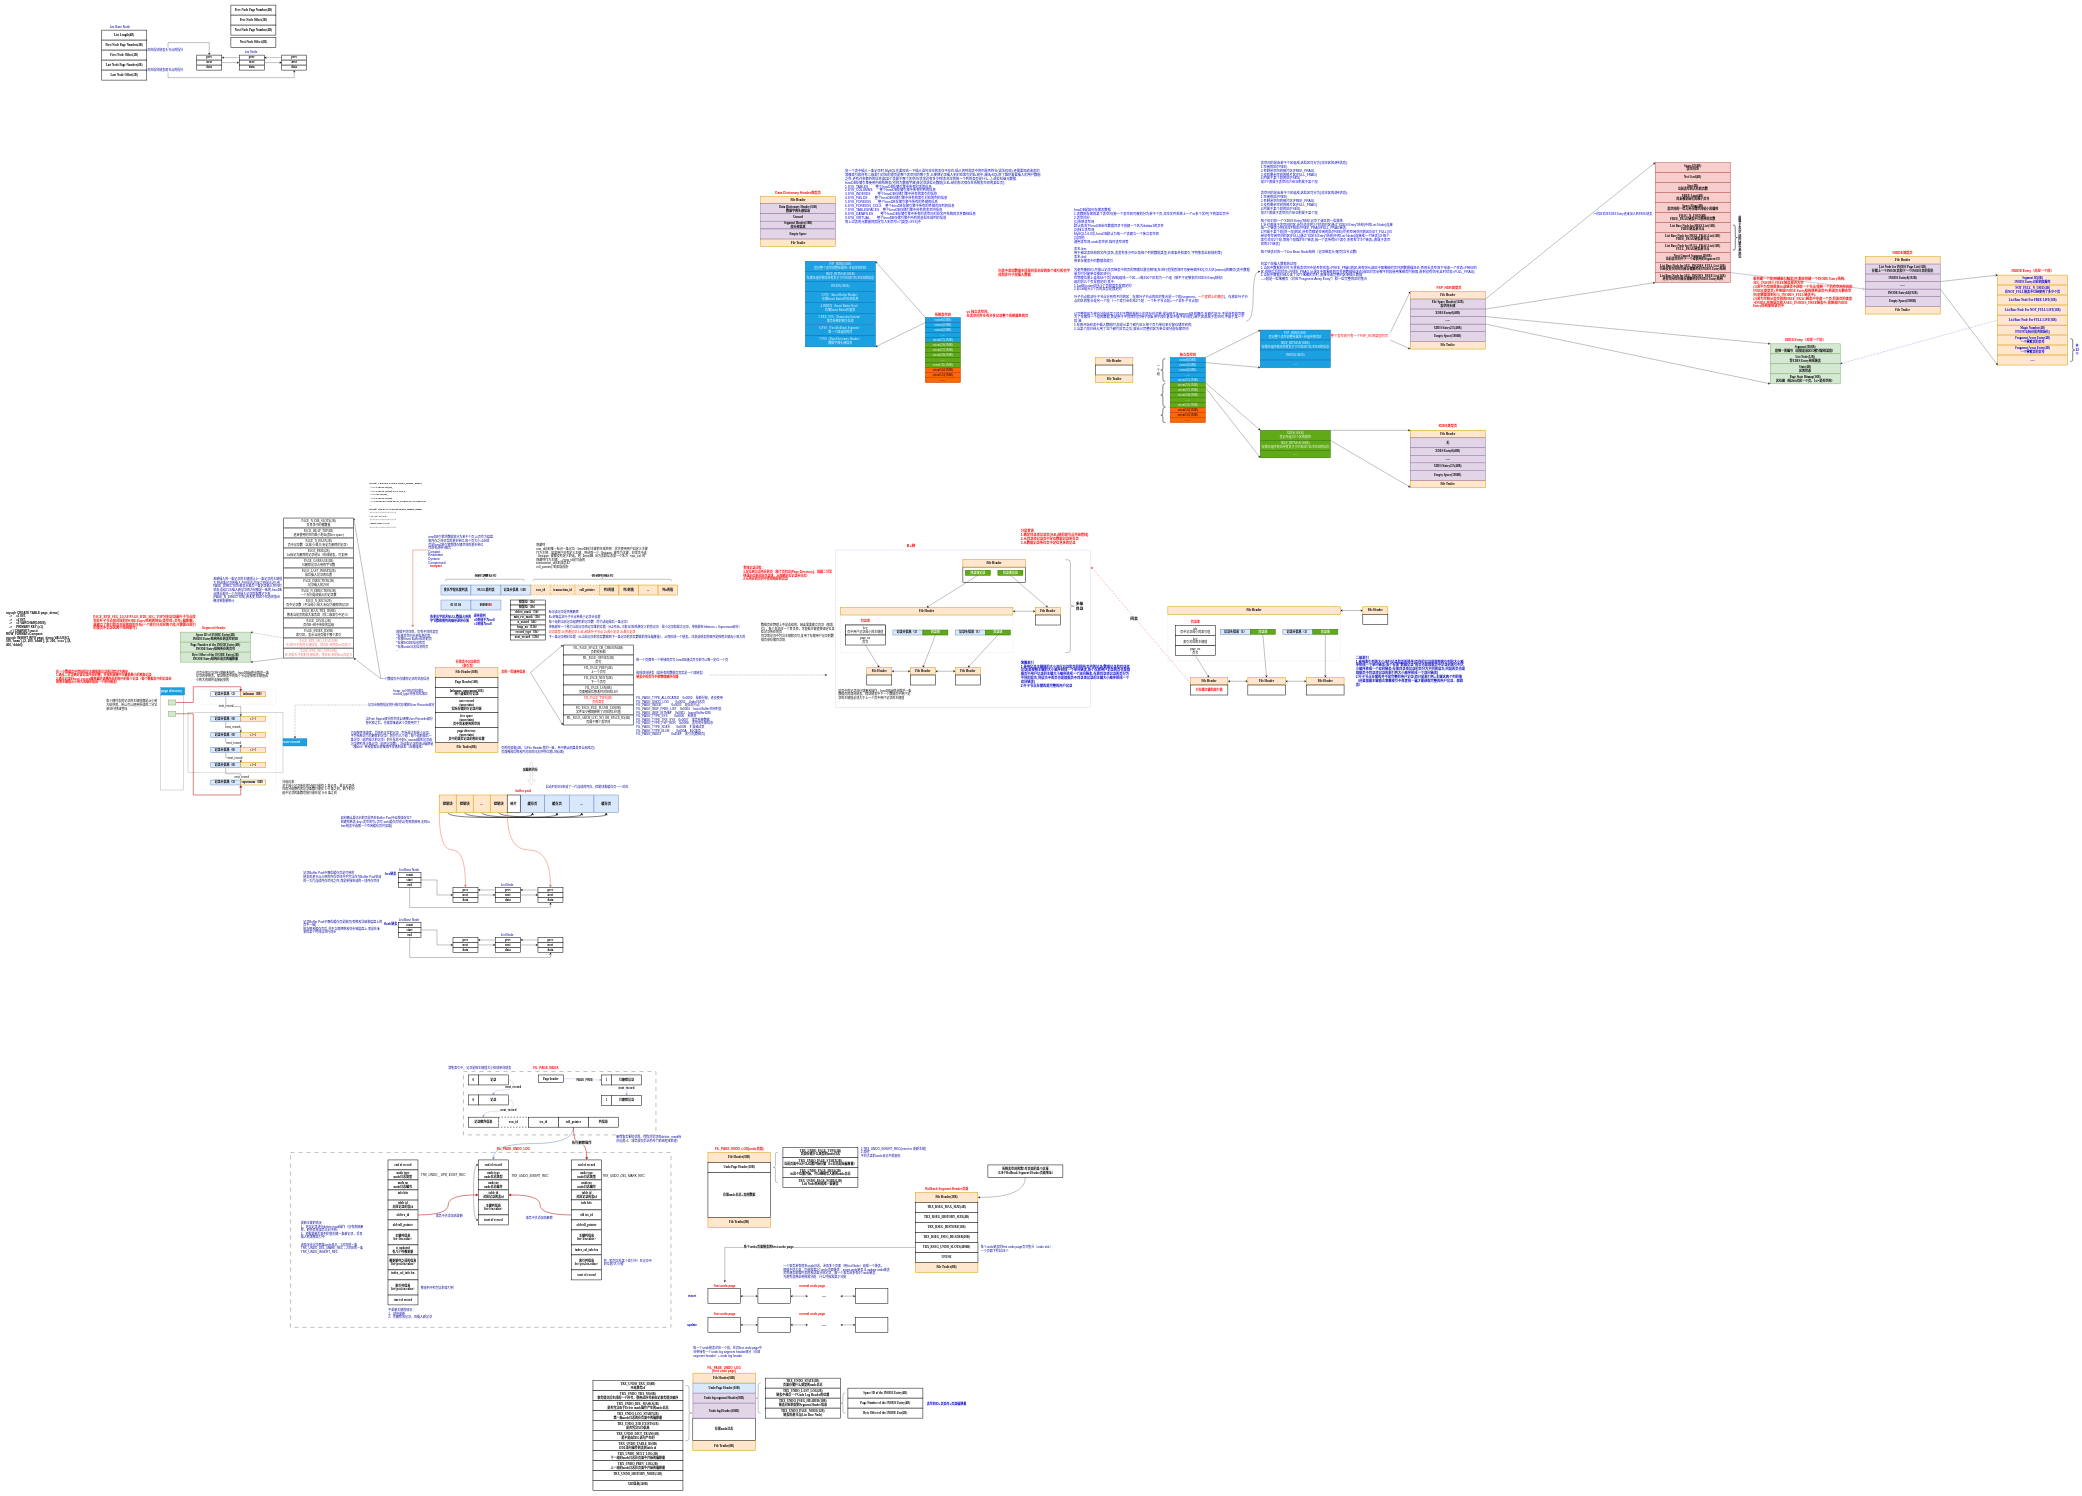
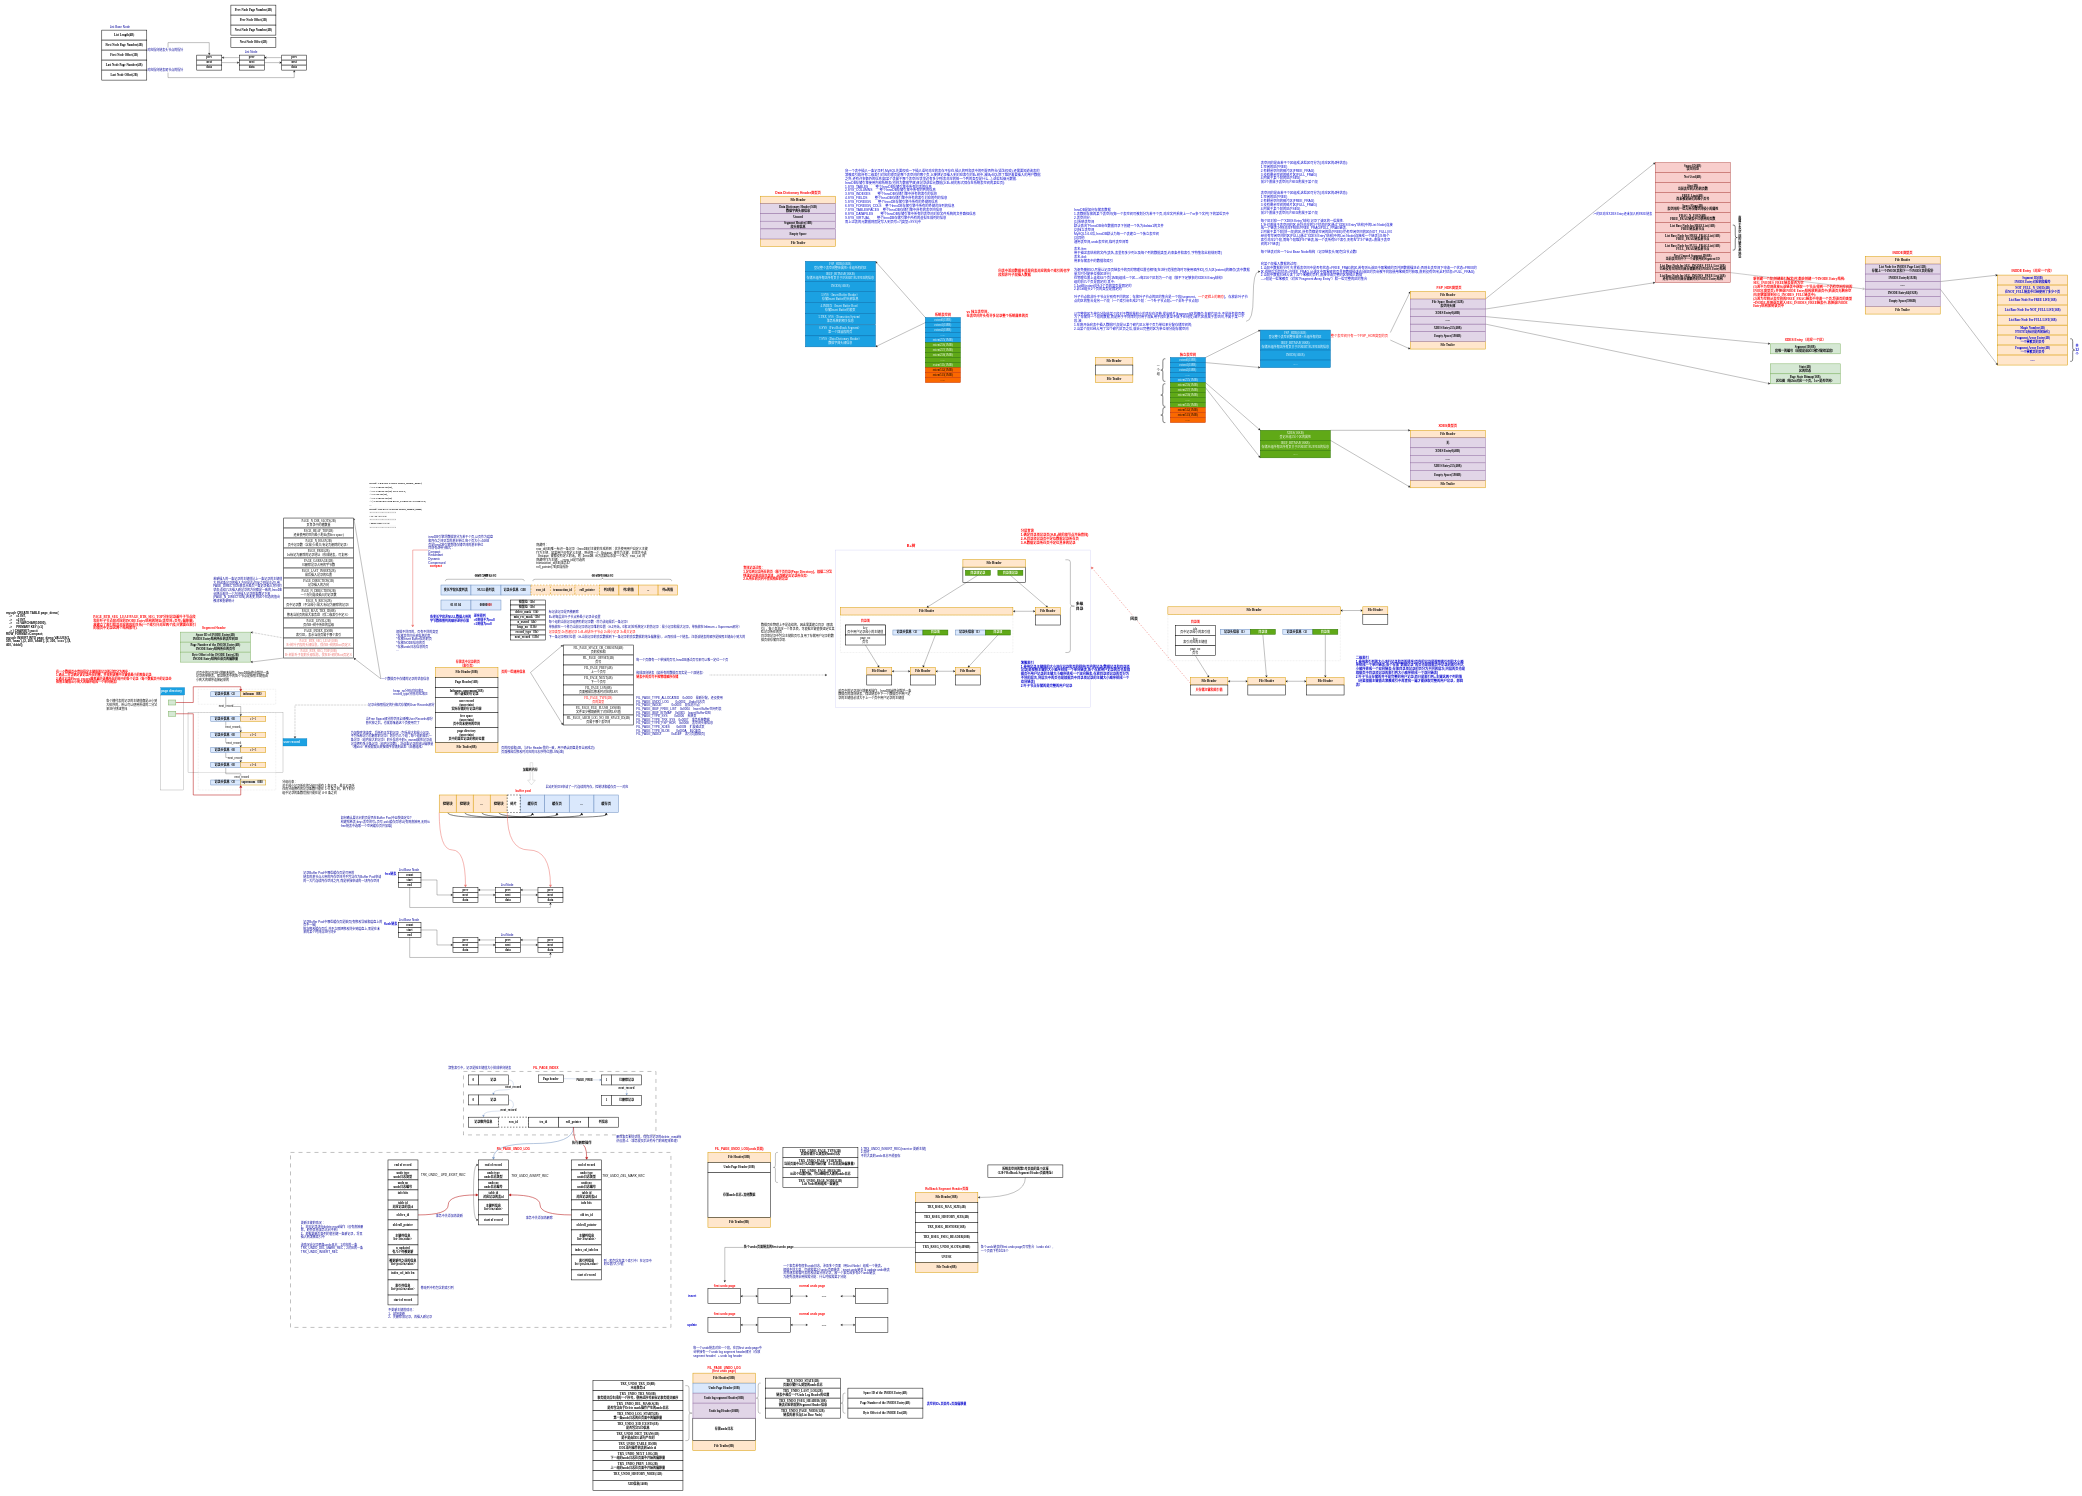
node "List Node(12B) 将XDES Entry构成链表": removed
edge "List Base Node For FULL LIST(16B)" -> "List Node(12B) 将XDES Entry构成链表": removed
node "记录头信息（2）": fillcolor #f5f5f5 -> #dae8fc
node "碎片": style solid -> dashed
